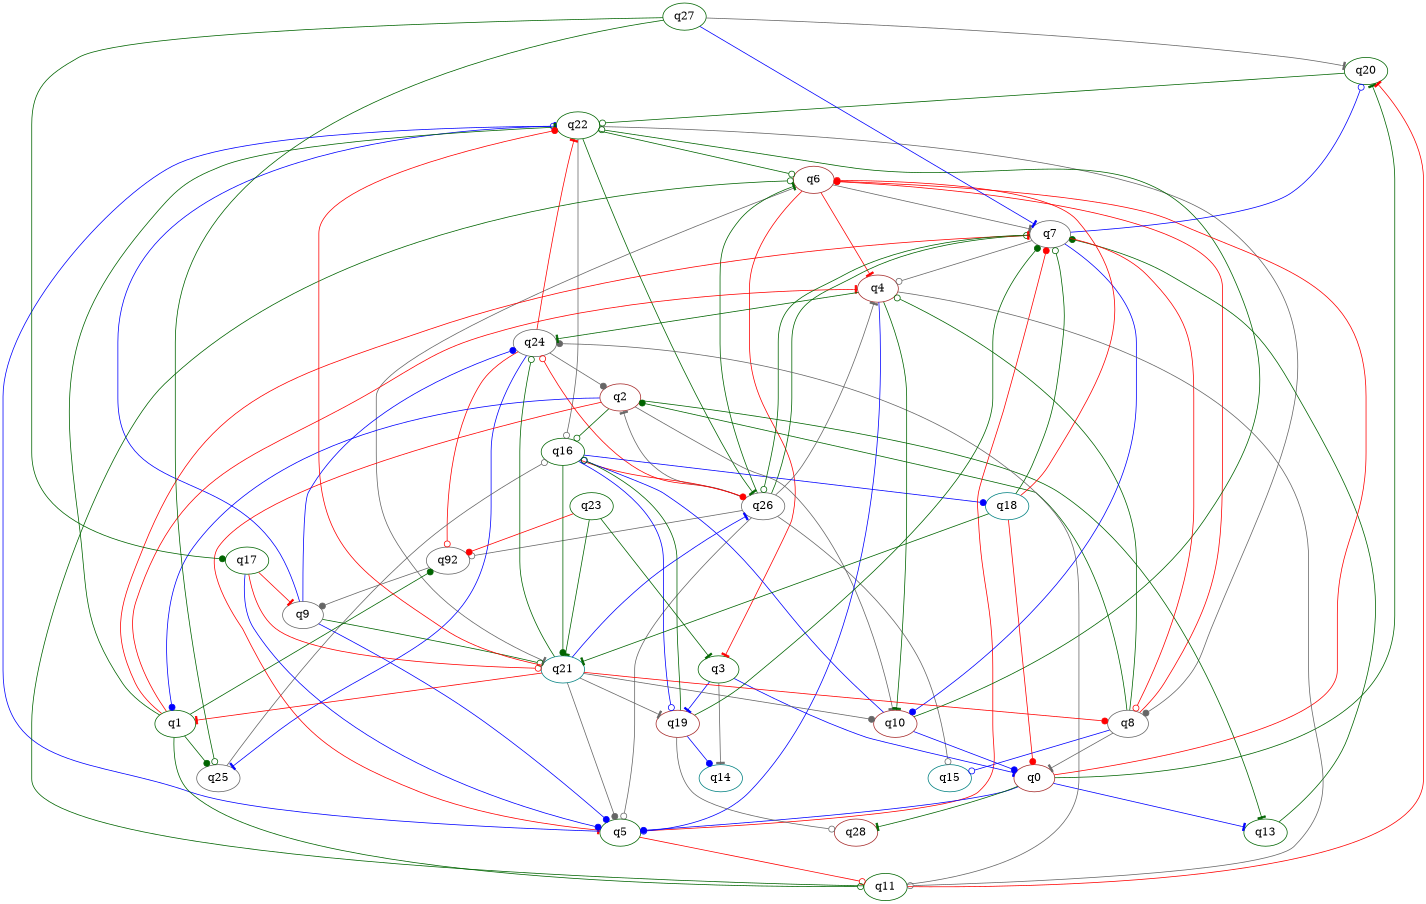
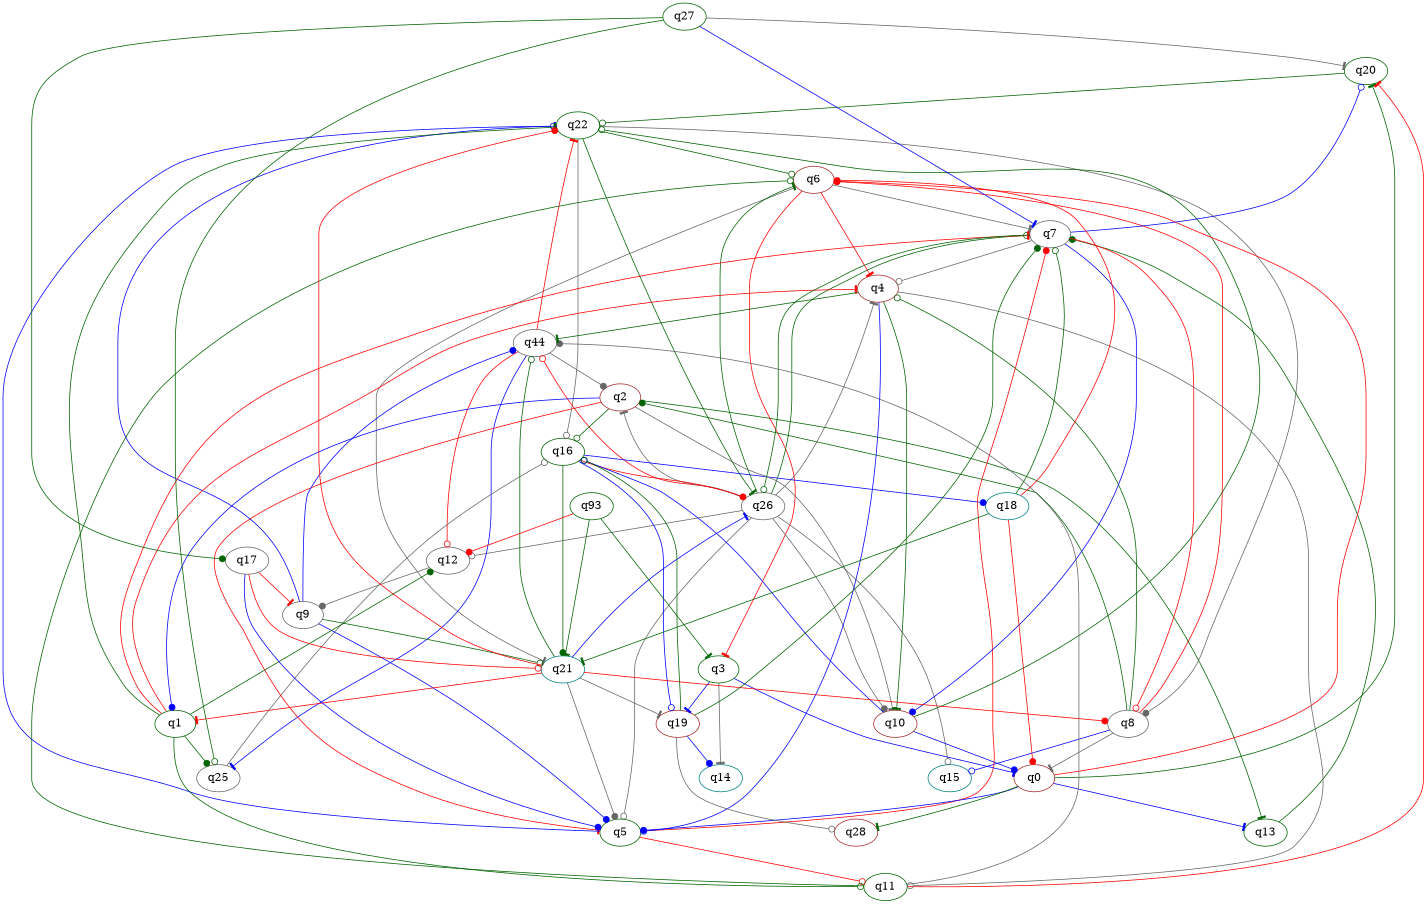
node "q24": label "q24" -> "q44"
node "q23": label "q23" -> "q93"
node "q17": color darkgreen -> gray40
node "q92": label "q92" -> "q12"
edge "q21" -> "q10": now "q26" -> "q10"
